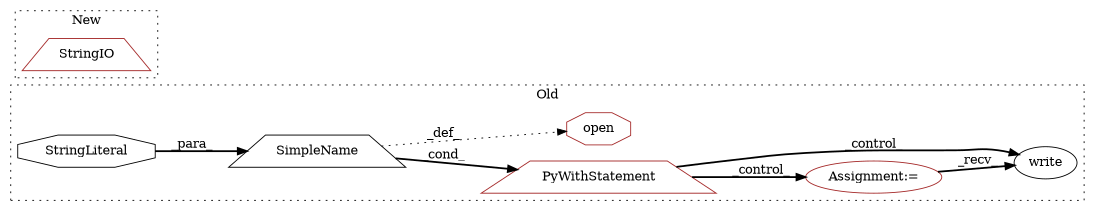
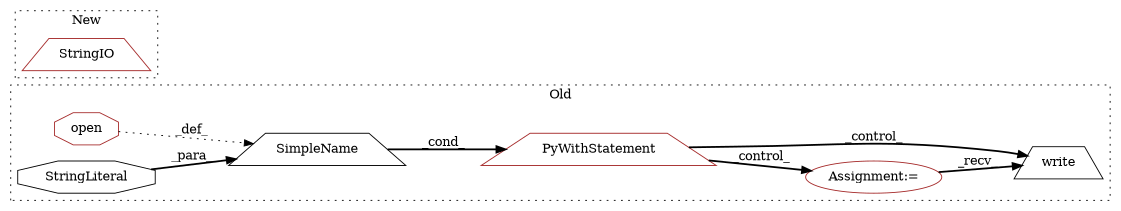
edge "SimpleName" -> "open": reversed
node "write": shape ellipse -> trapezium
